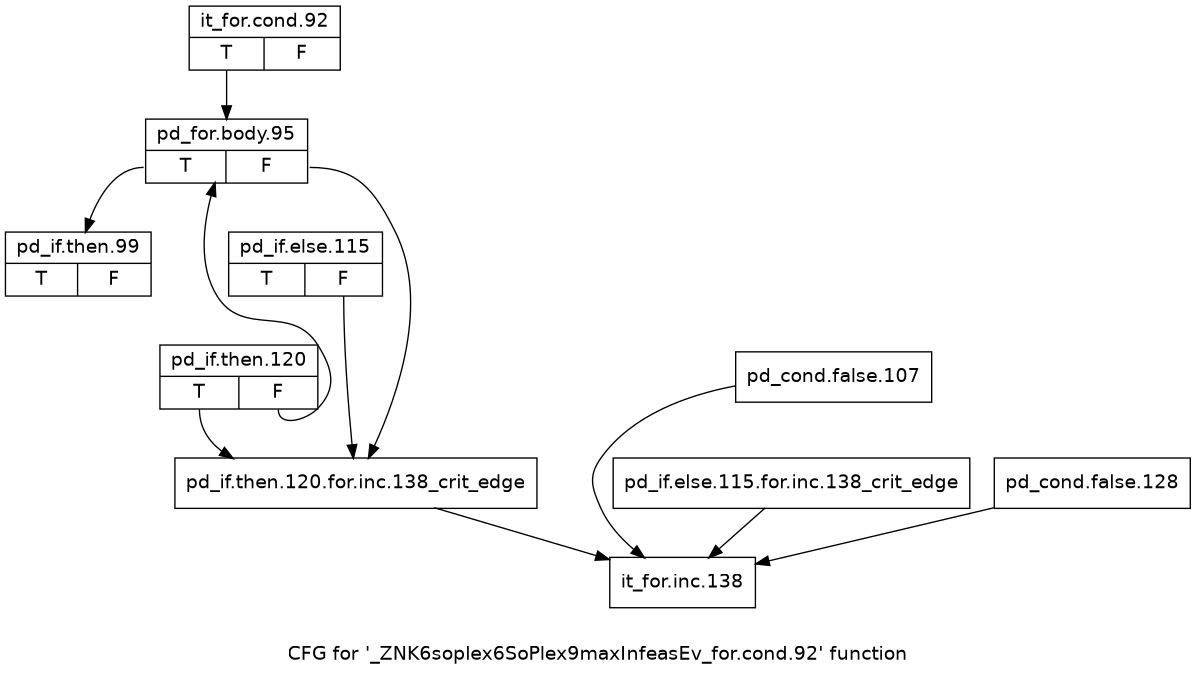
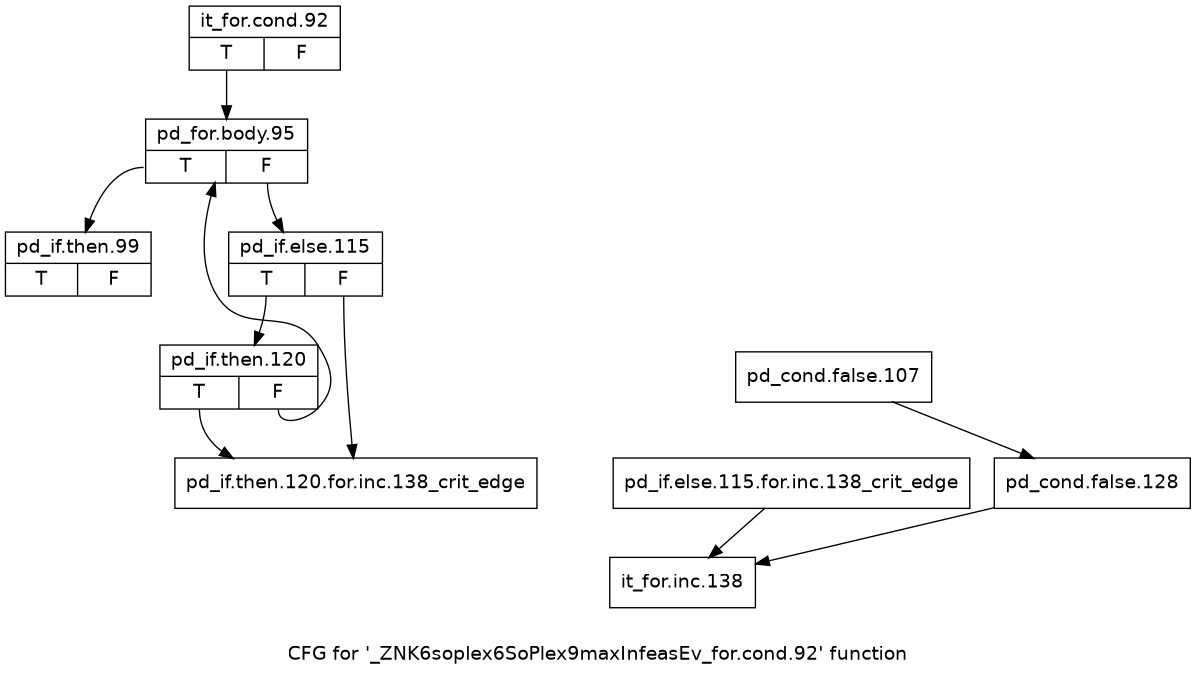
edge "pd_for.body.95" -> "pd_if.then.120.for.inc.138_crit_edge": now "pd_for.body.95" -> "pd_if.else.115"
edge "pd_if.else.115" -> "pd_if.then.120": added
edge "pd_cond.false.107" -> "it_for.inc.138": now "pd_cond.false.107" -> "pd_cond.false.128"
edge "pd_if.then.120.for.inc.138_crit_edge" -> "it_for.inc.138": removed
